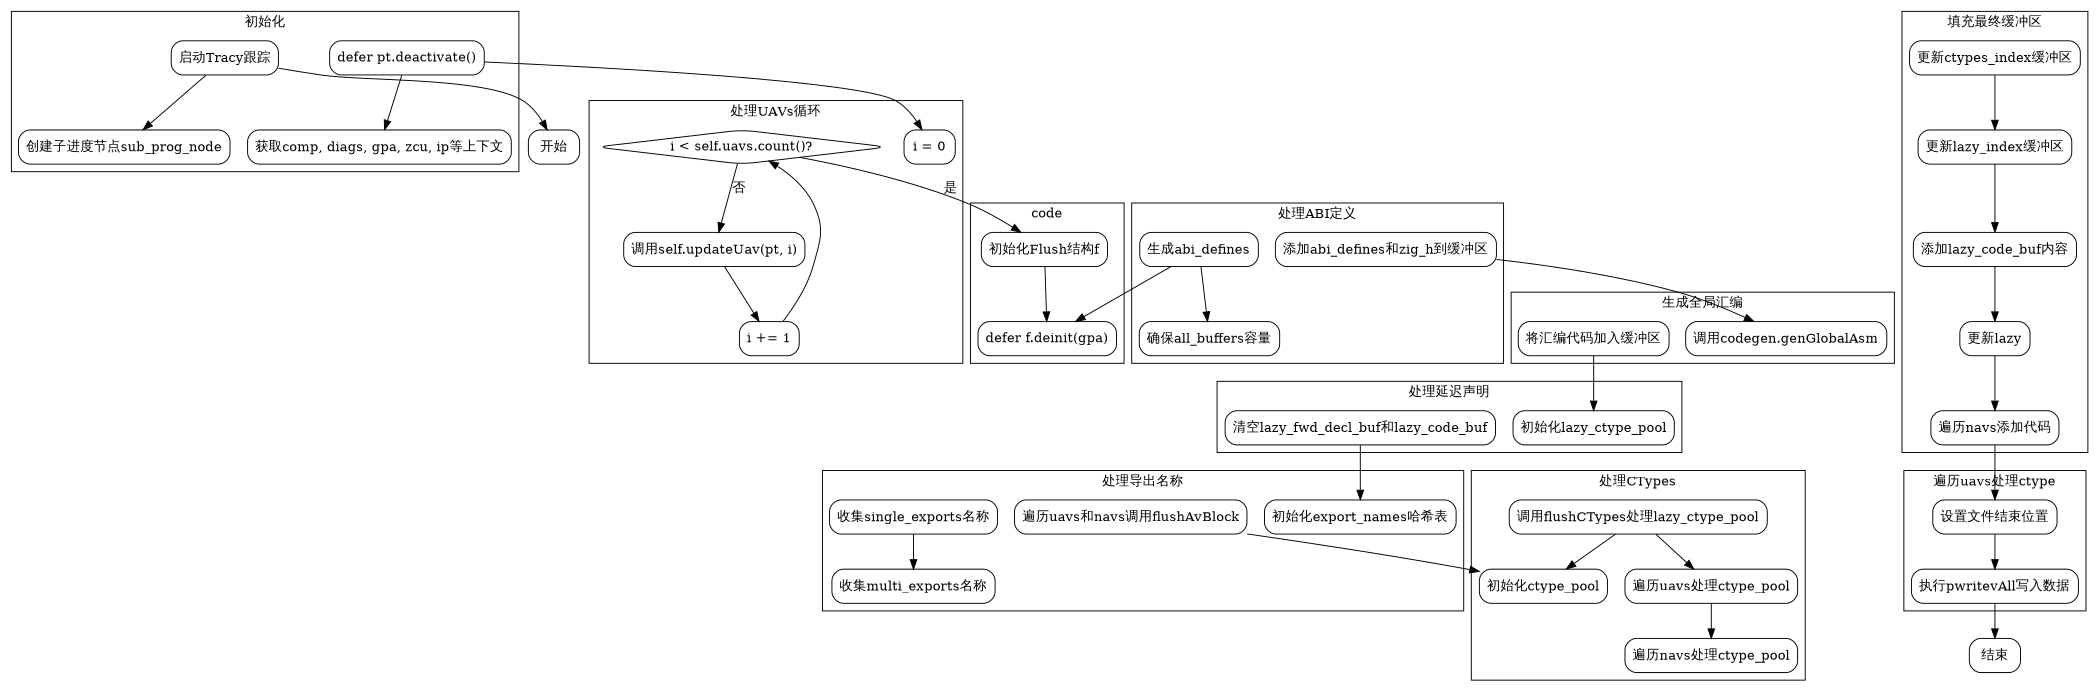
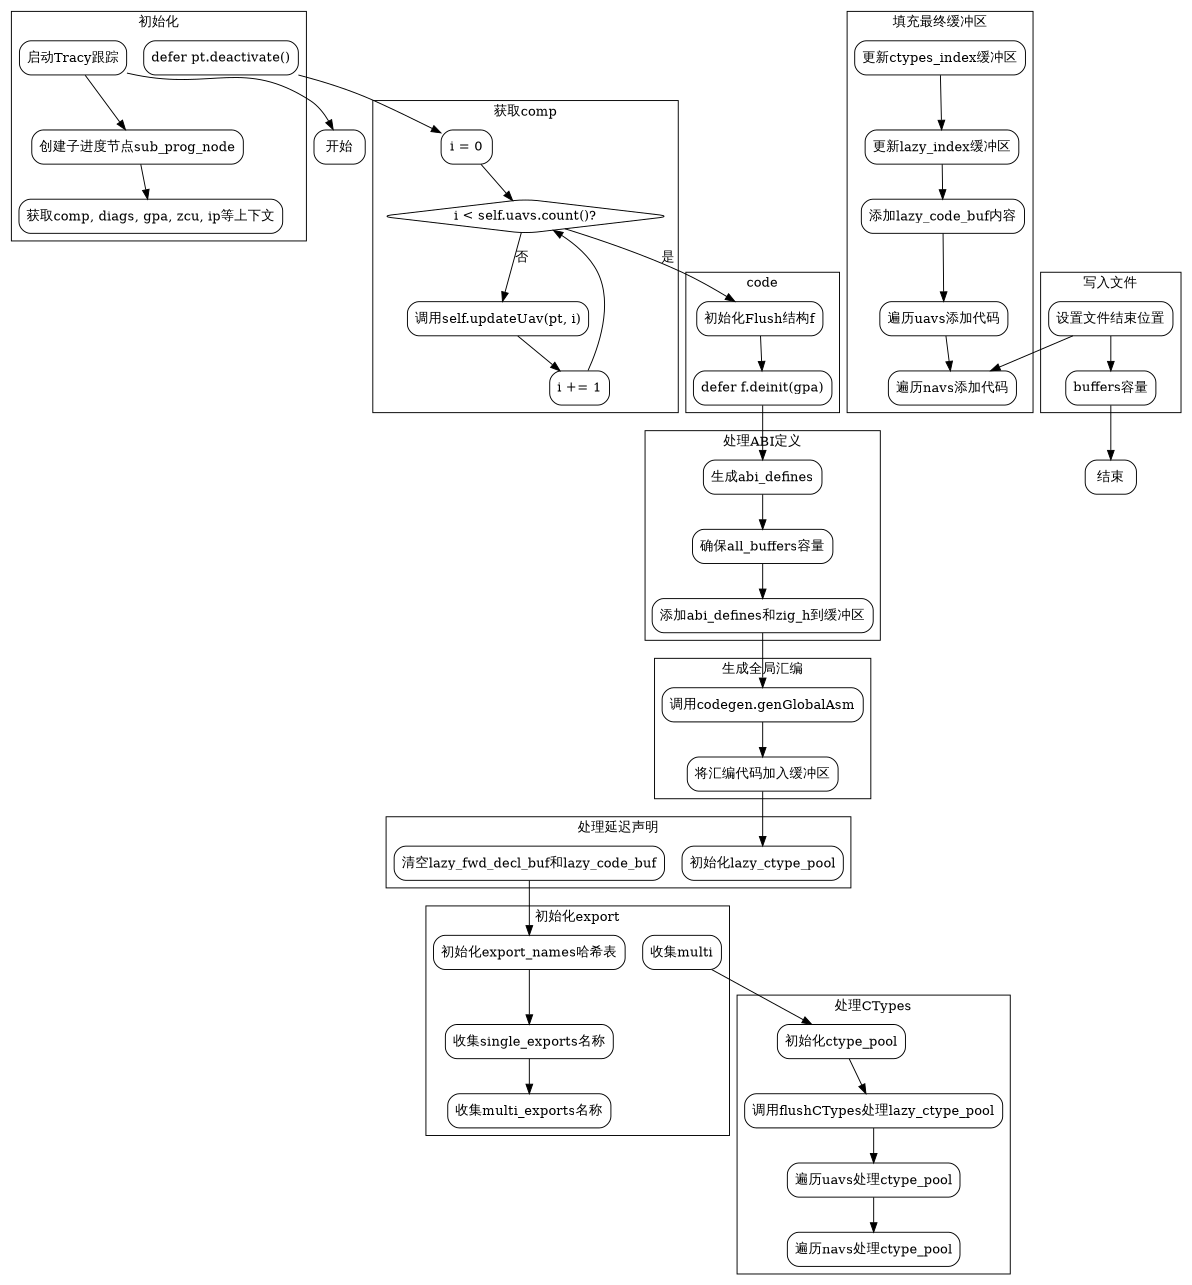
edge "defer pt.deactivate()" -> "获取comp, diags, gpa, zcu, ip等上下文": now "创建子进度节点sub_prog_node" -> "获取comp, diags, gpa, zcu, ip等上下文"
cluster "处理UAVs循环": label "处理UAVs循环" -> "获取comp"
edge "i = 0" -> "i < self.uavs.count()?": added
edge "生成abi_defines" -> "defer f.deinit(gpa)": reversed
node "更新lazy": label "更新lazy" -> "遍历uavs添加代码"
edge "遍历navs添加代码" -> "设置文件结束位置": reversed
cluster "处理导出名称": label "处理导出名称" -> "初始化export"
cluster "遍历uavs处理ctype": label "遍历uavs处理ctype" -> "写入文件"
node "遍历uavs和navs调用flushAvBlock": label "遍历uavs和navs调用flushAvBlock" -> "收集multi"
edge "调用flushCTypes处理lazy_ctype_pool" -> "初始化ctype_pool": reversed
edge "确保all_buffers容量" -> "添加abi_defines和zig_h到缓冲区": added
node "执行pwritevAll写入数据": label "执行pwritevAll写入数据" -> "buffers容量"
edge "调用codegen.genGlobalAsm" -> "将汇编代码加入缓冲区": added
edge "初始化export_names哈希表" -> "收集single_exports名称": added
